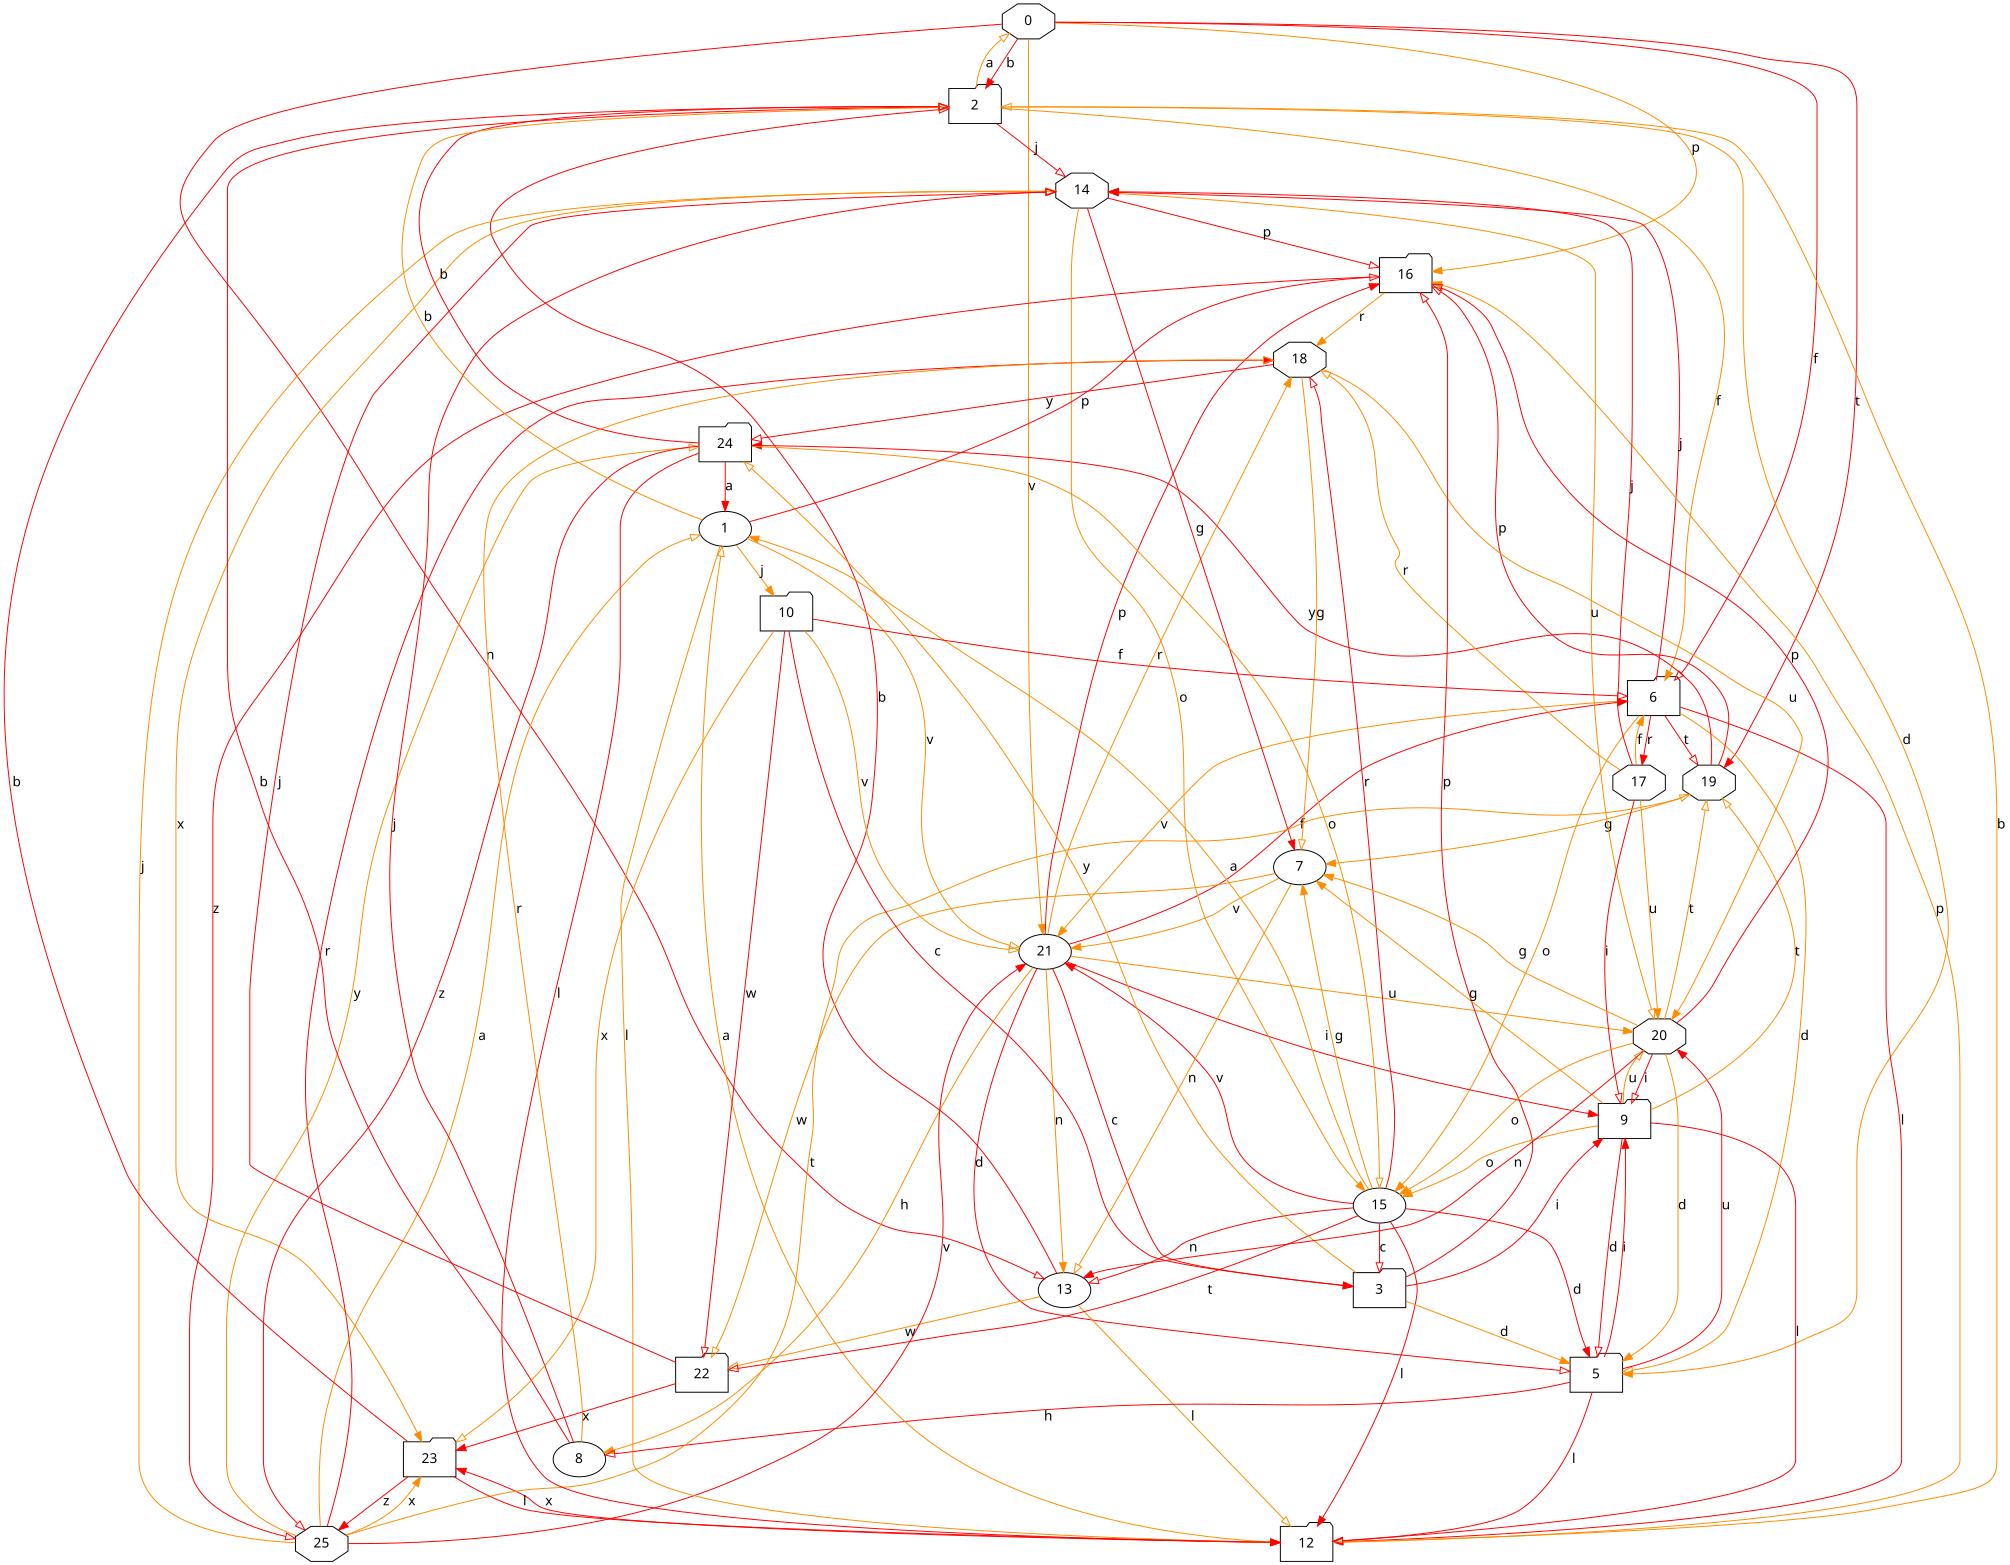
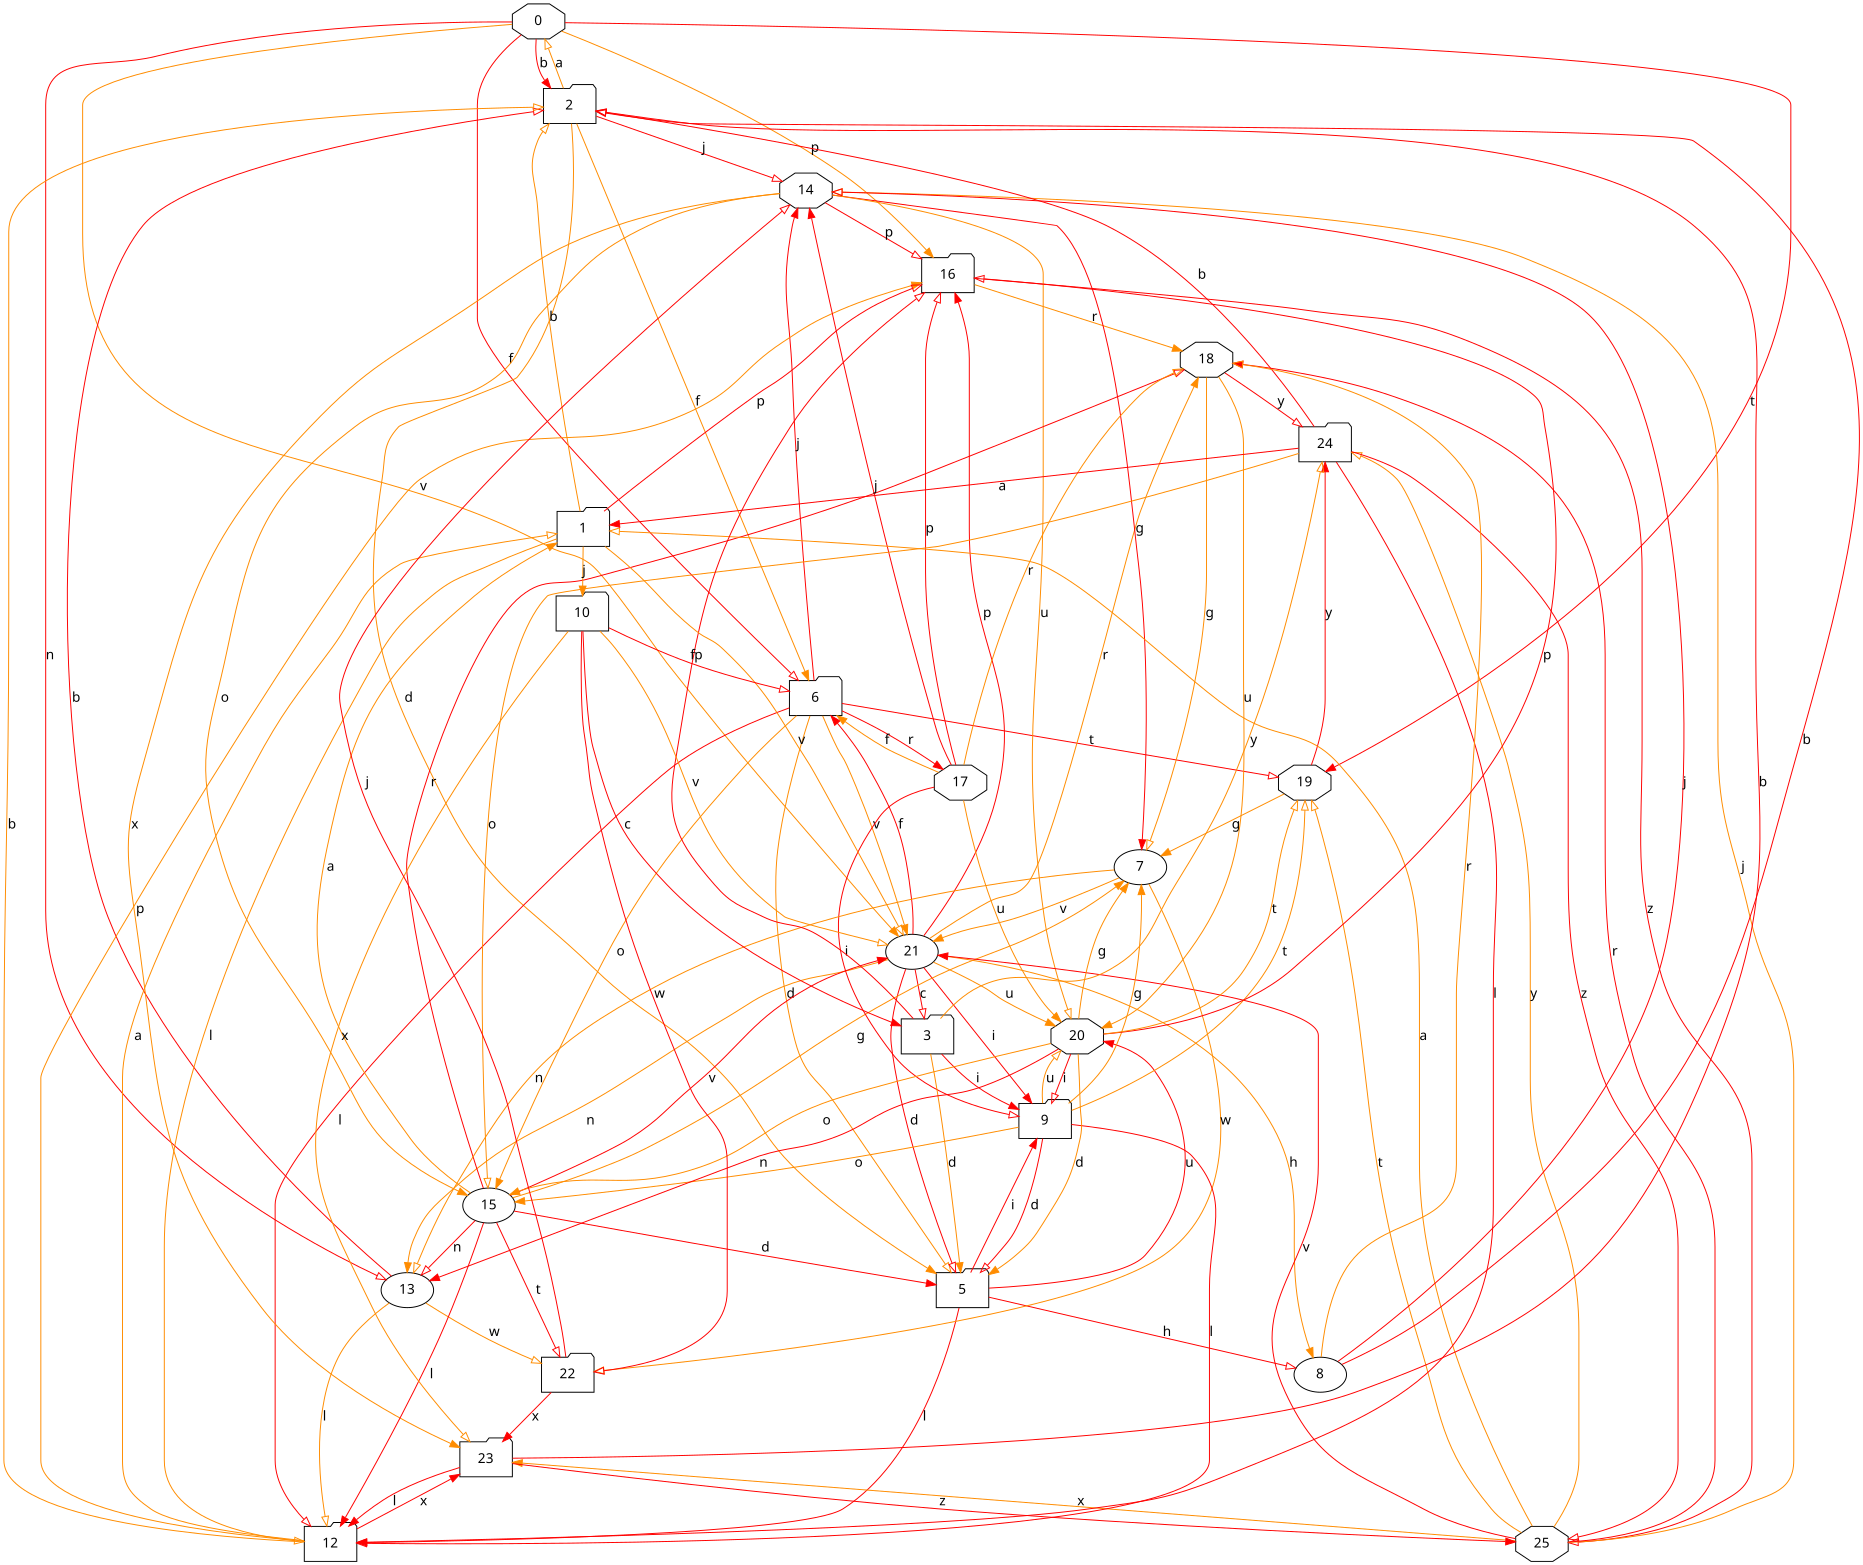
node "1": shape ellipse -> folder
edge "19" -> "16": now "17" -> "16"
edge "15" -> "3": removed, label "c"
